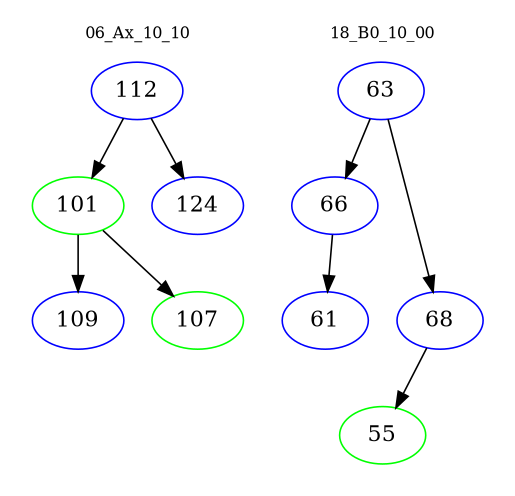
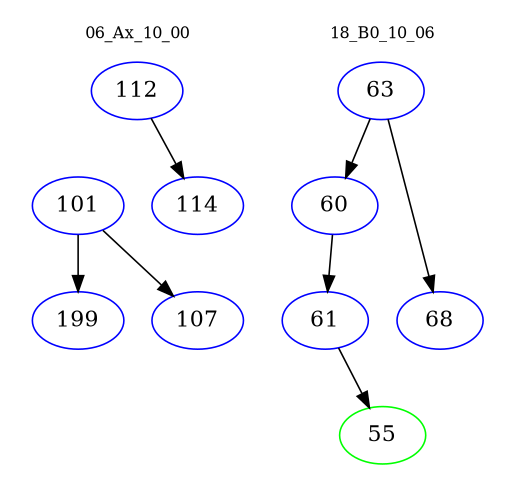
cluster "06_Ax_10_10": label "06_Ax_10_10" -> "06_Ax_10_00"
cluster "18_B0_10_00": label "18_B0_10_00" -> "18_B0_10_06"
edge "112" -> "101": removed
node "101": color green -> blue
node "124": label "124" -> "114"
node "66": label "66" -> "60"
node "109": label "109" -> "199"
node "107": color green -> blue
edge "68" -> "55": now "61" -> "55"
